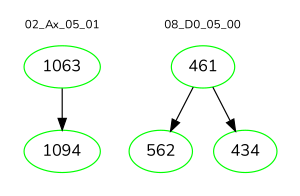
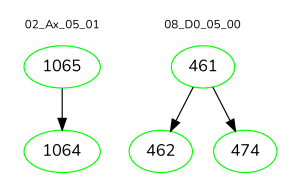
node "1063": label "1063" -> "1065"
node "1094": label "1094" -> "1064"
node "562": label "562" -> "462"
node "434": label "434" -> "474"
